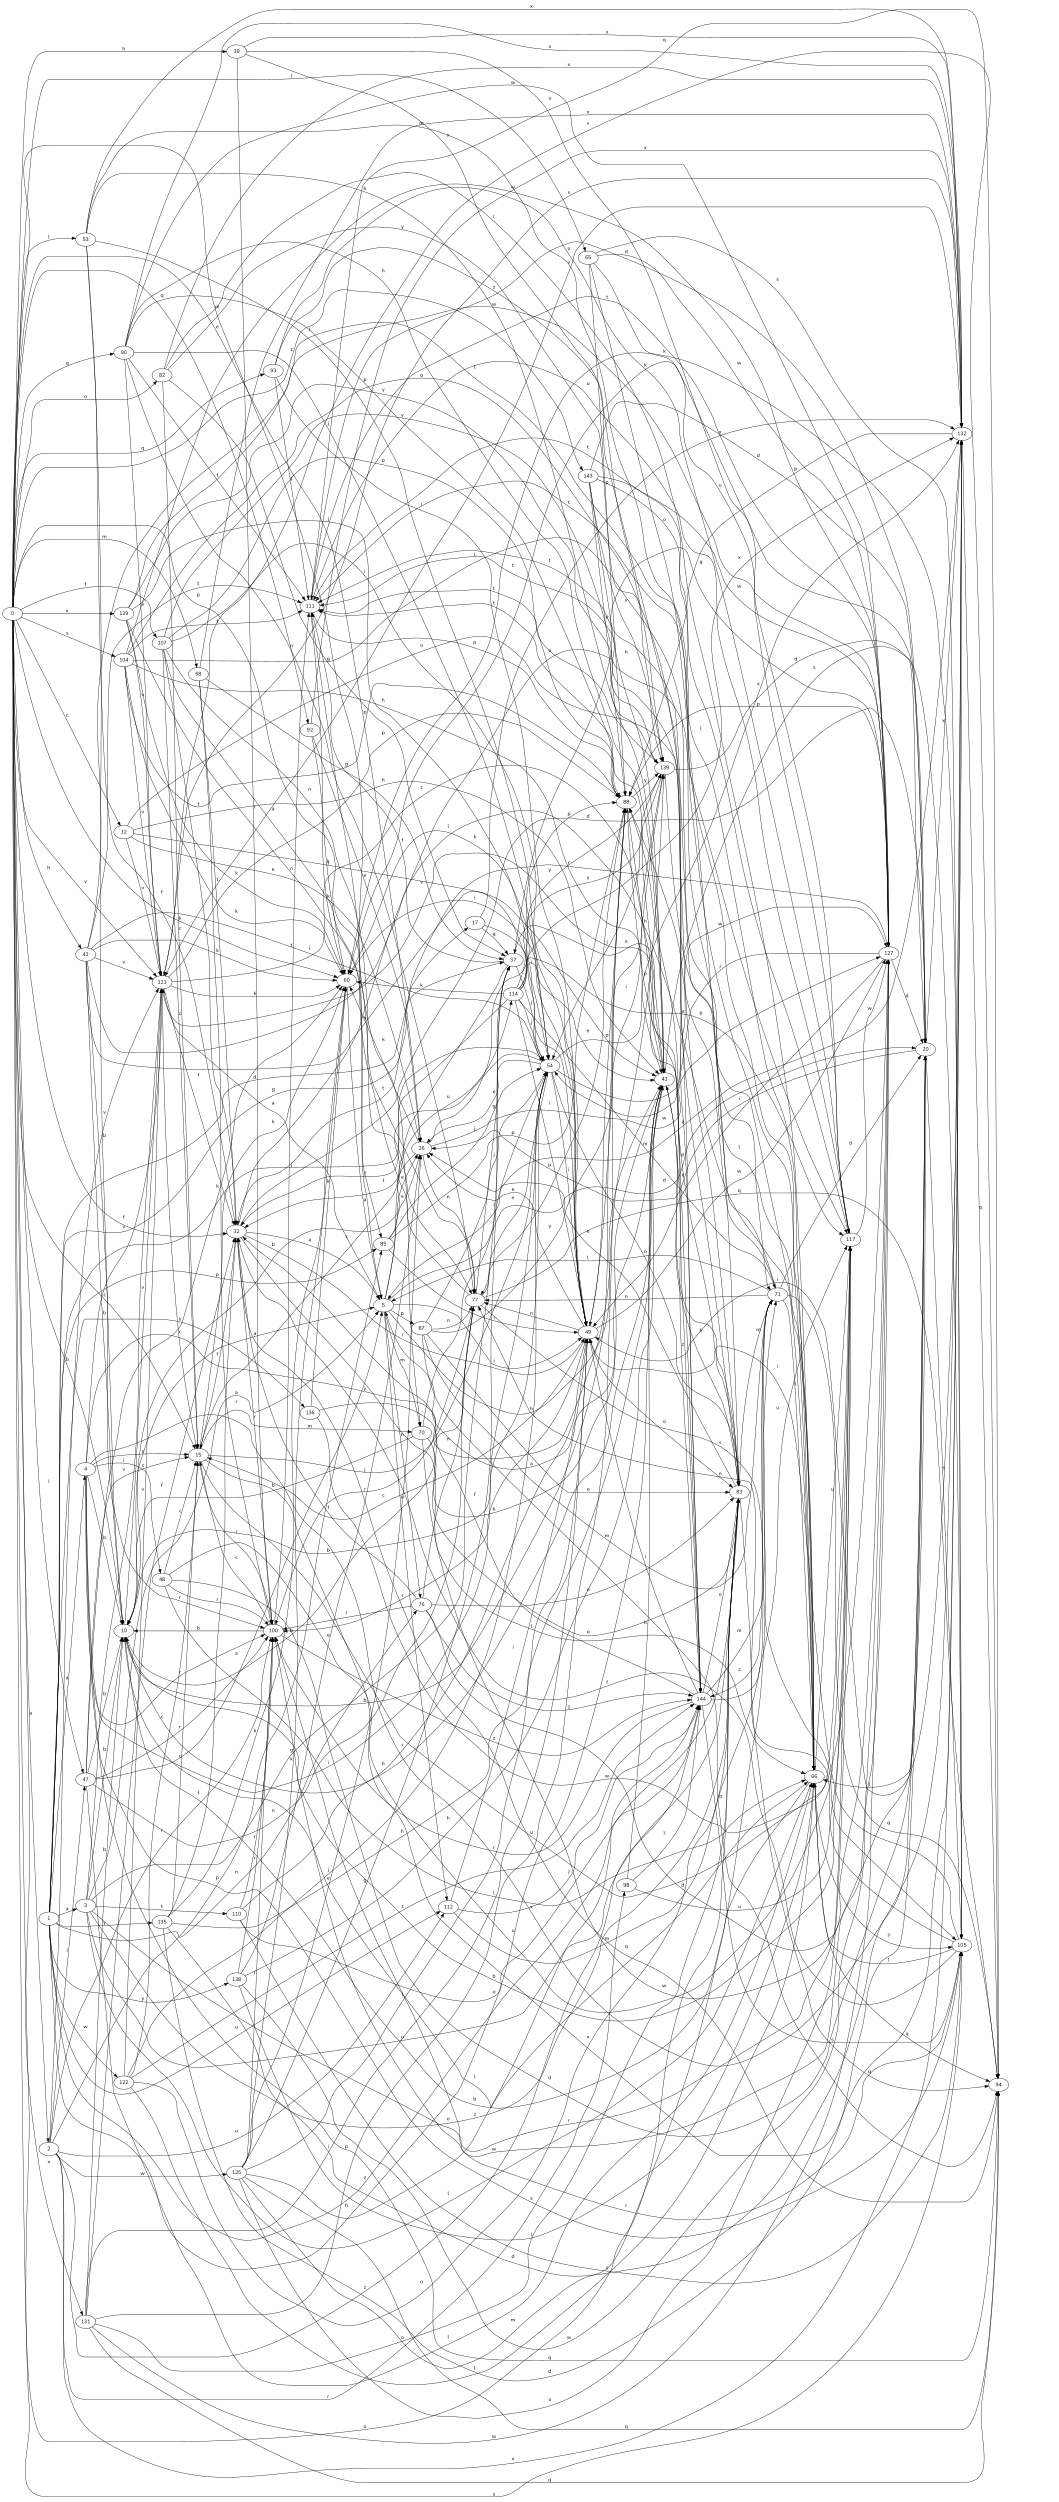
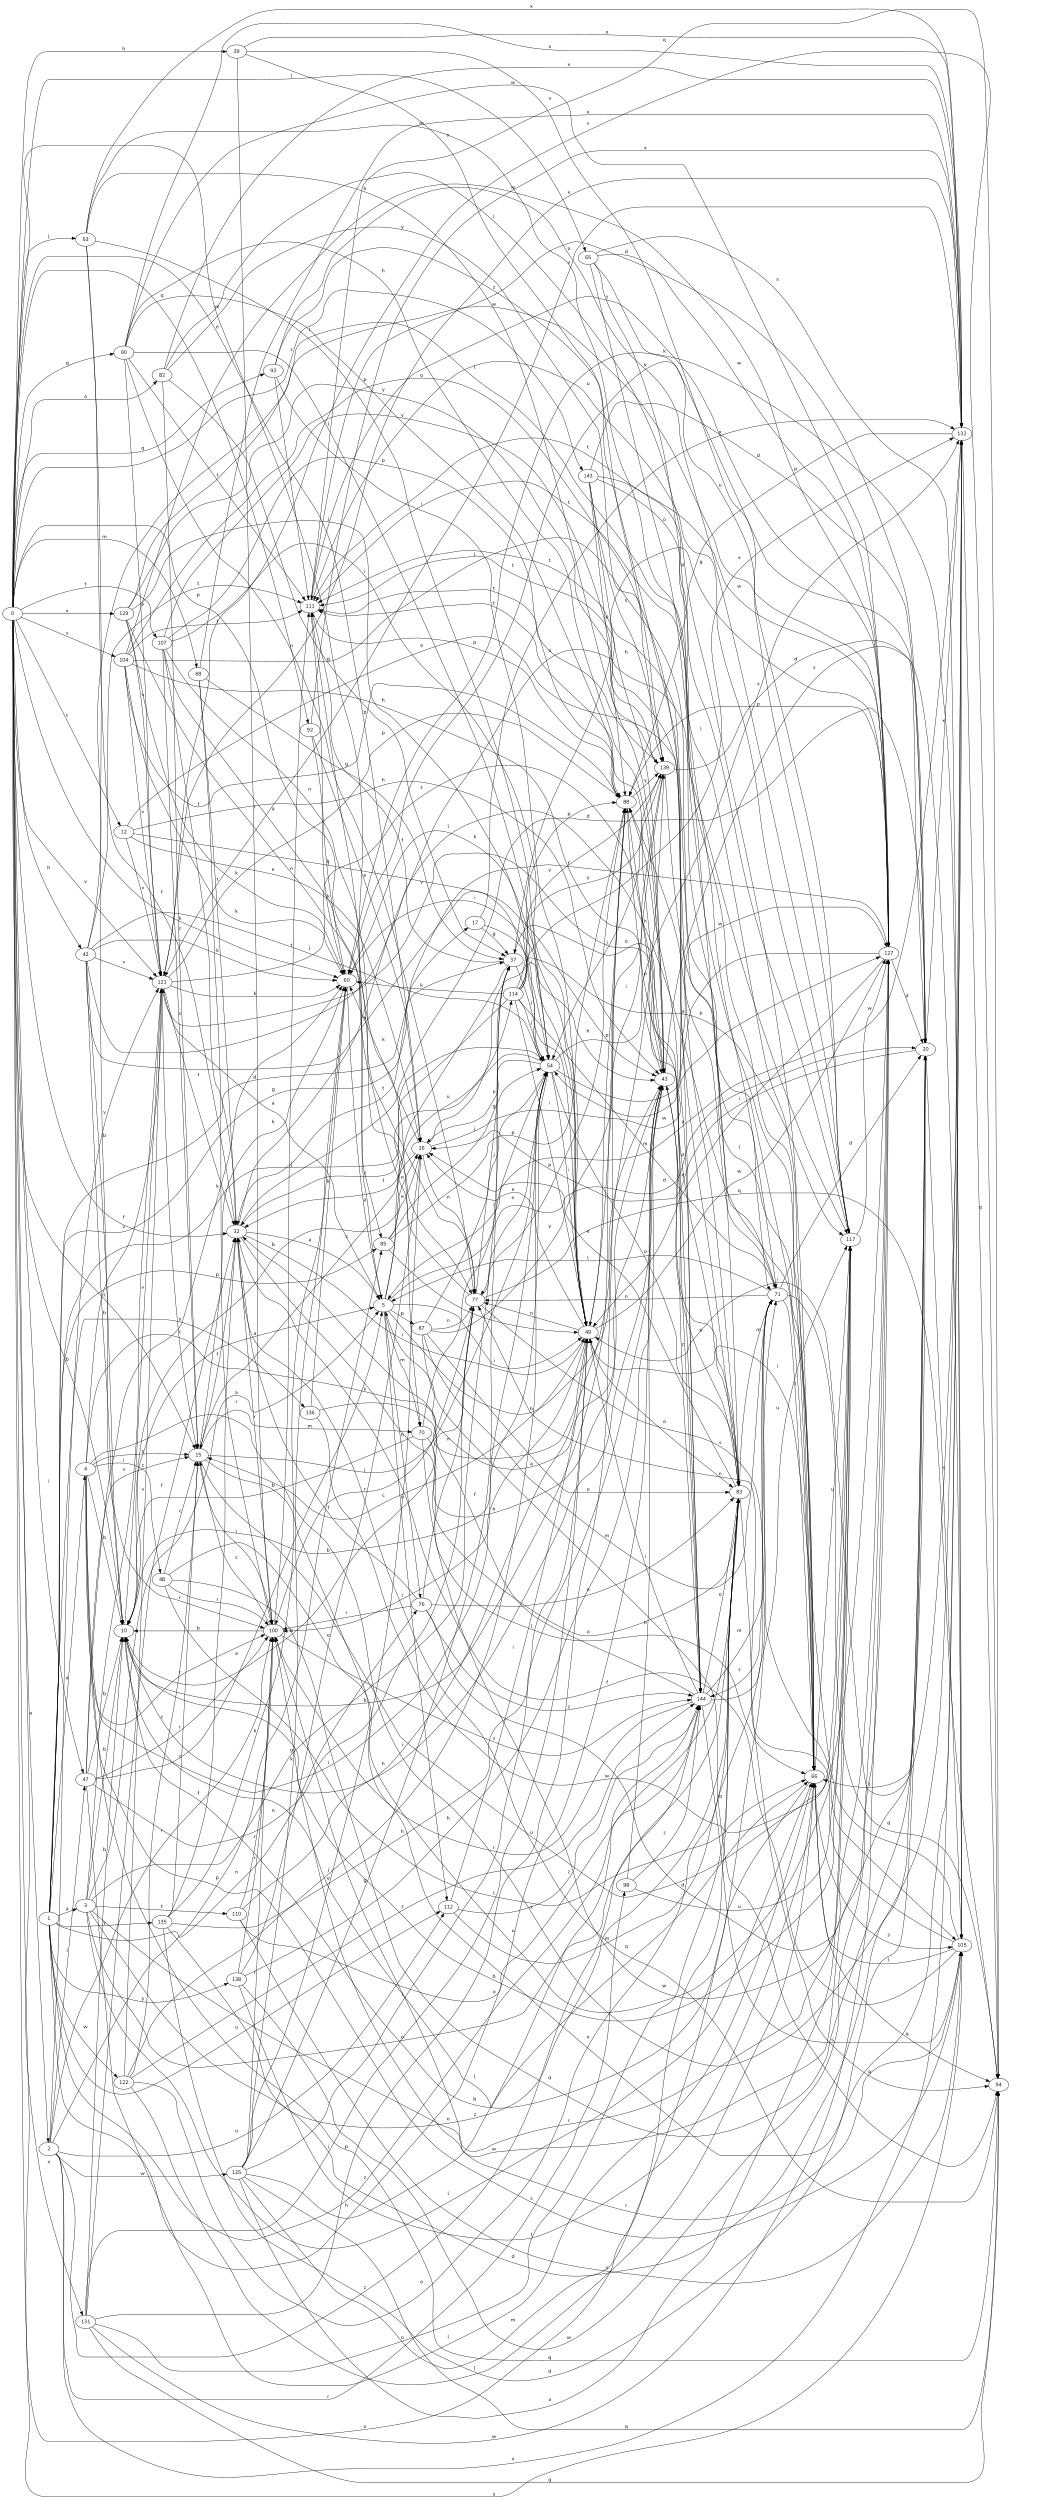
edge "65" -> "88": now "65" -> "71"
